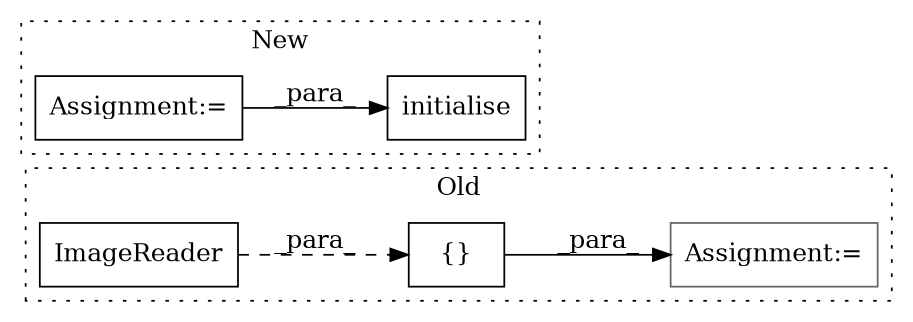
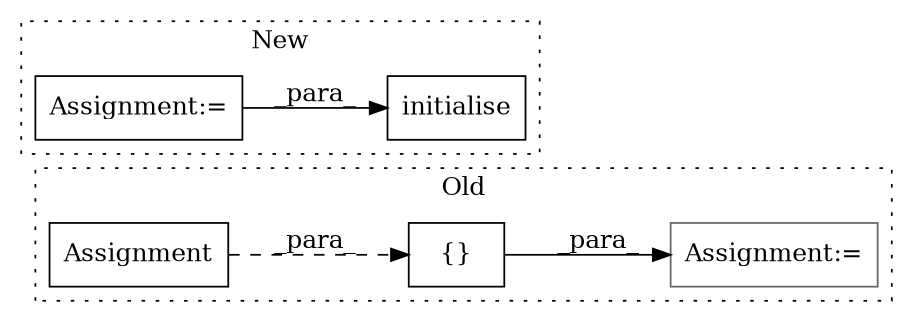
node "ImageReader": label "ImageReader" -> "Assignment"
